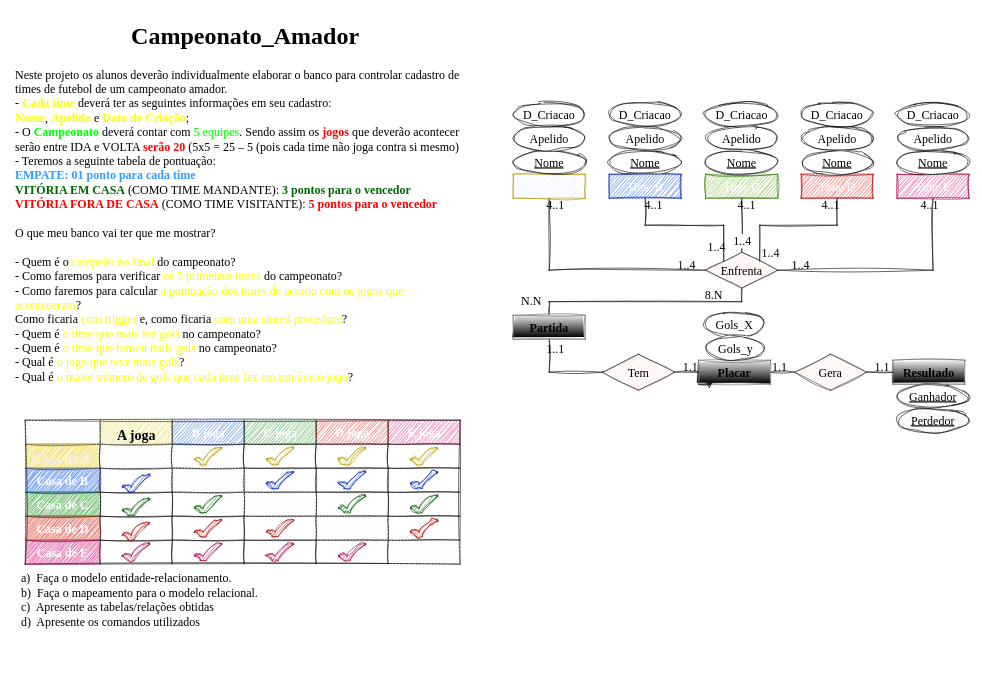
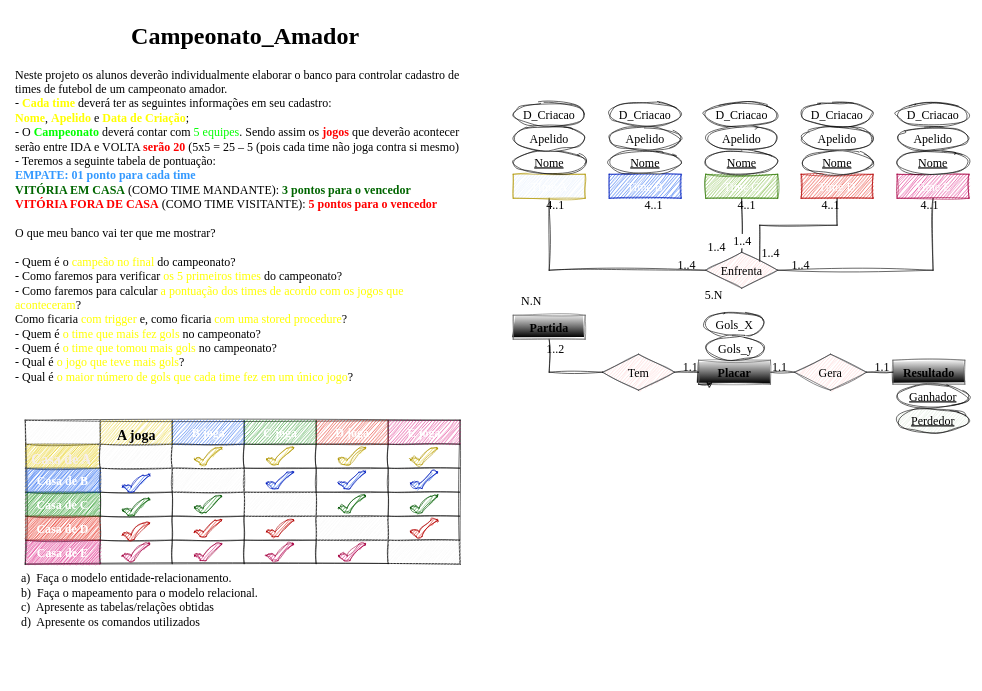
edge "Time B" -- "Enfrenta": removed
node "8.N": label "8.N" -> "5.N"
edge "Enfrenta" -- "Partida": removed
node "1..1": label "1..1" -> "1..2"
